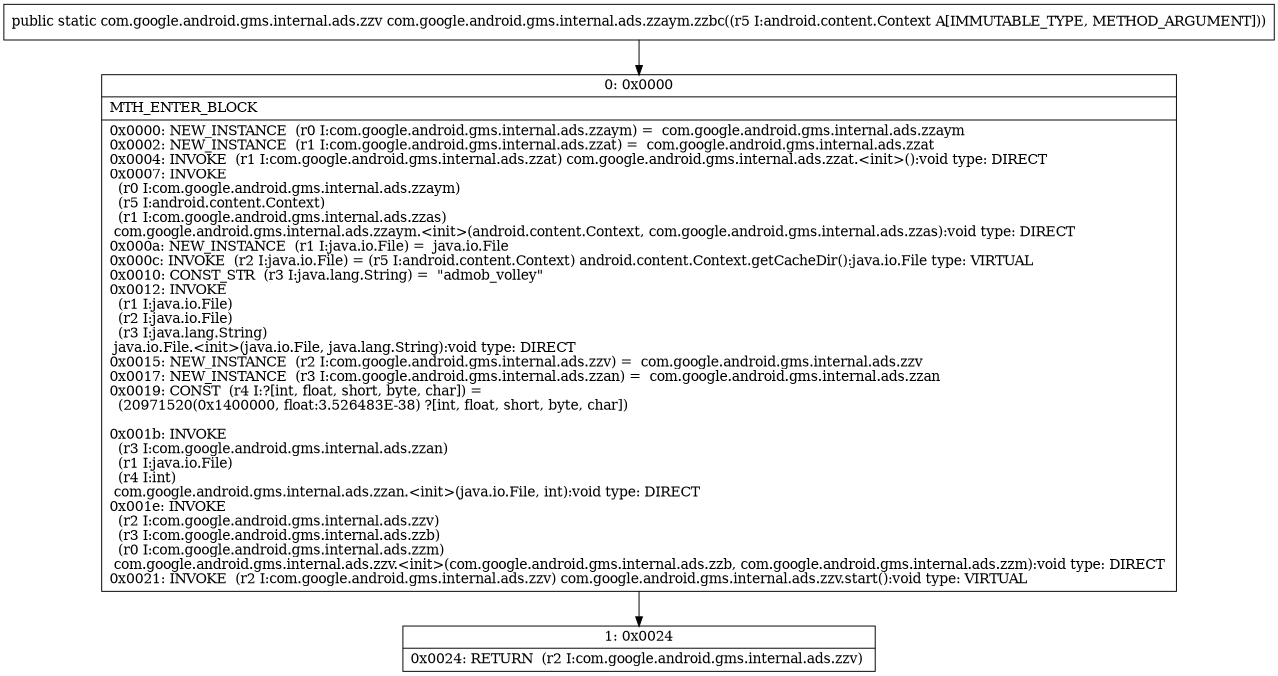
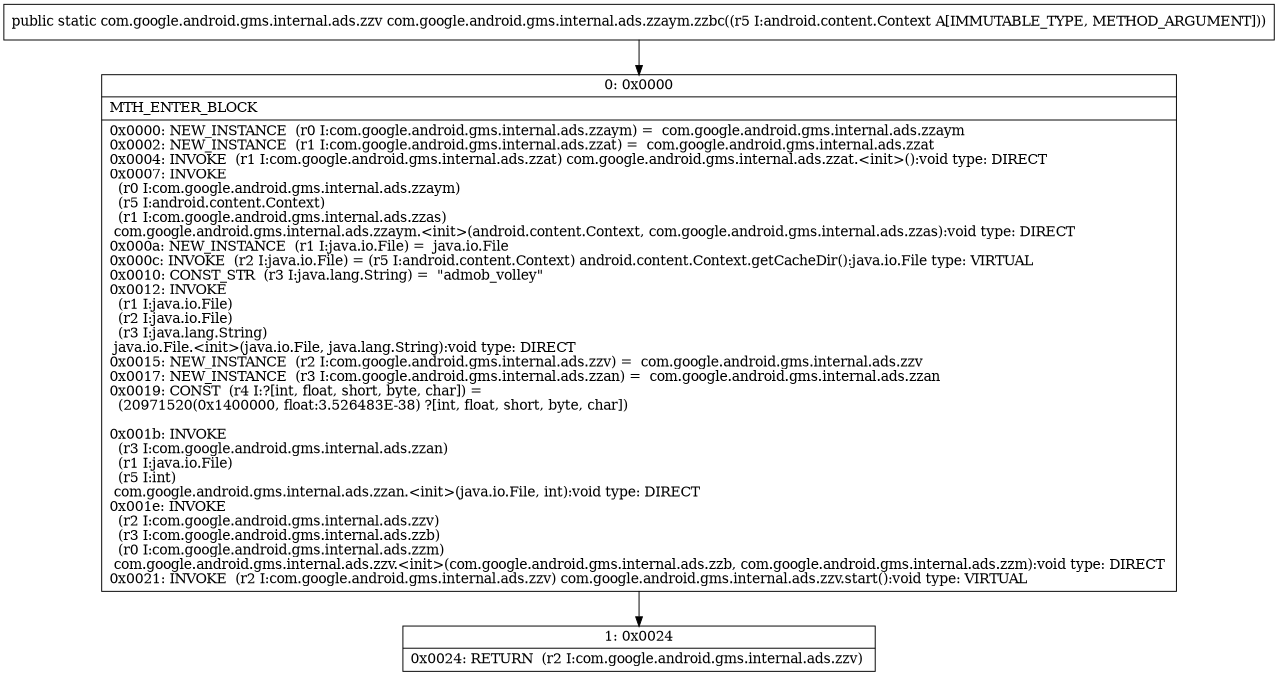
node "0: 0x0000": text "(r4 I:int)" -> "(r5 I:int)"
